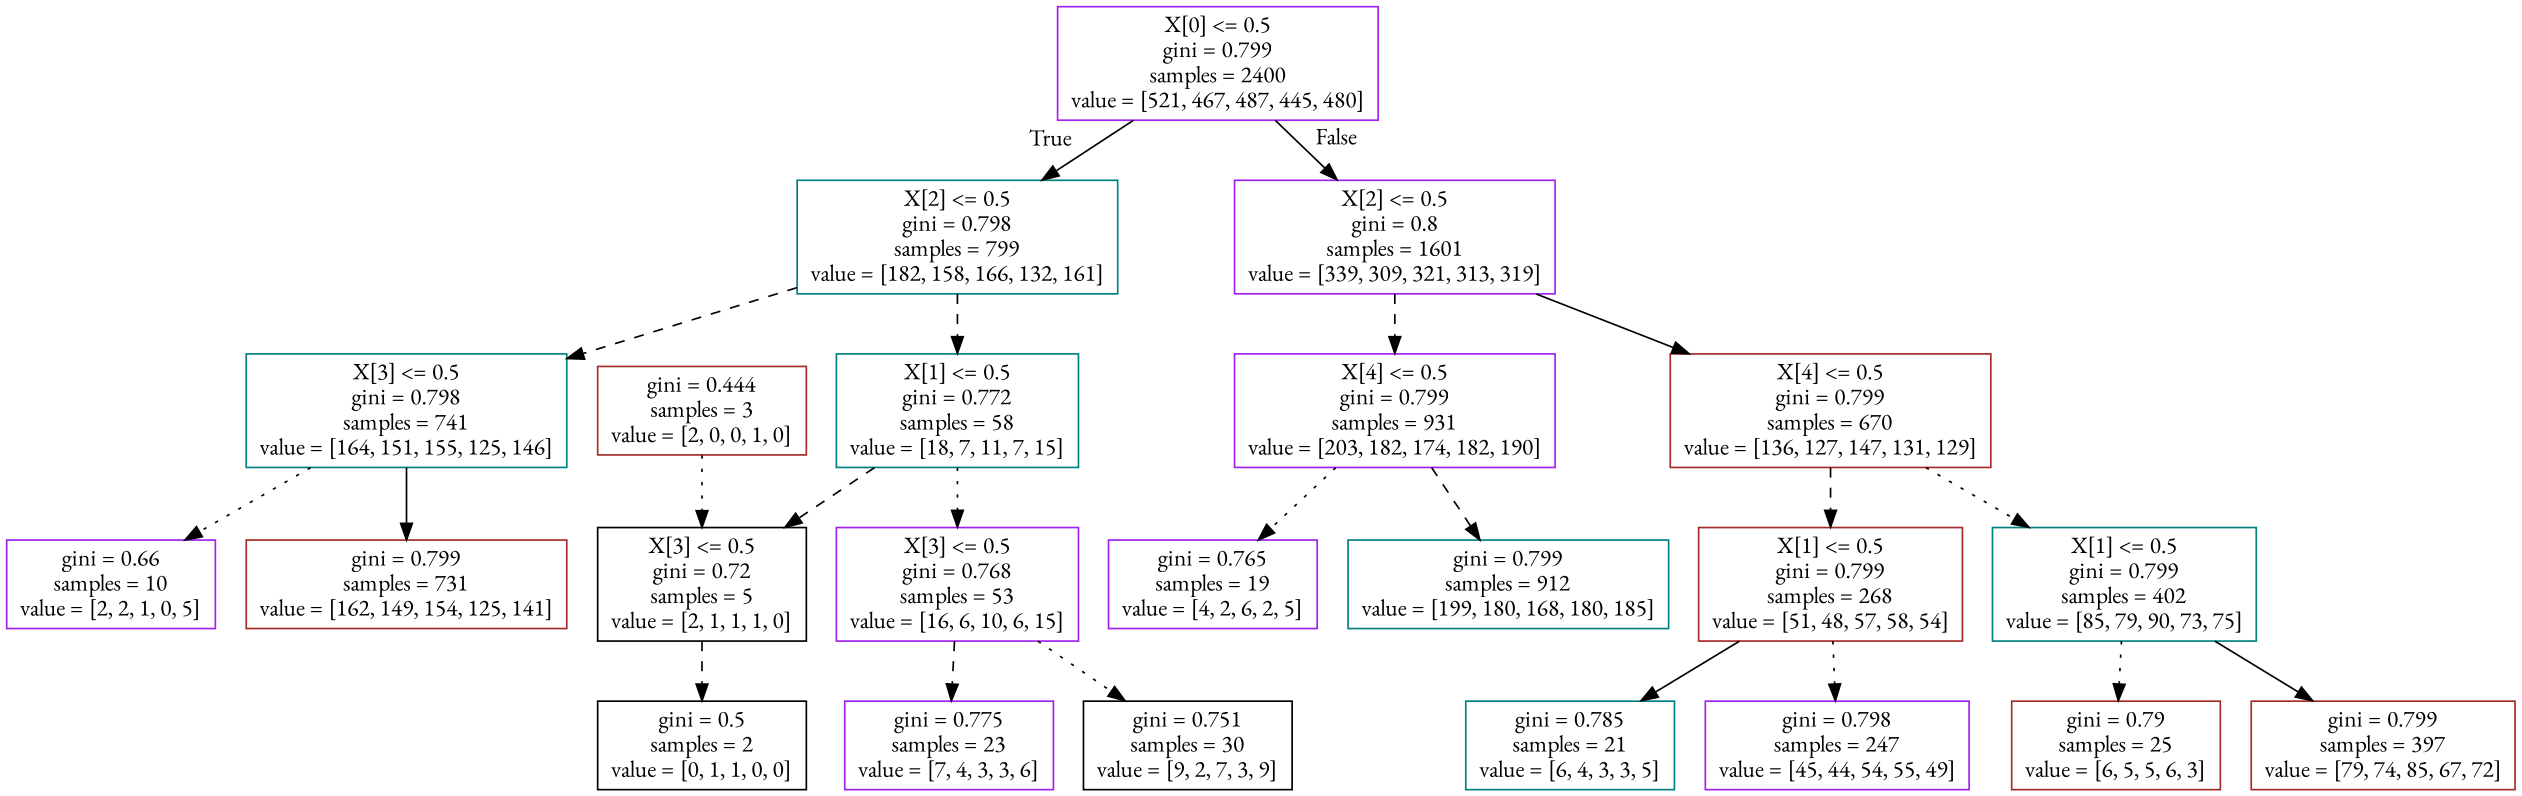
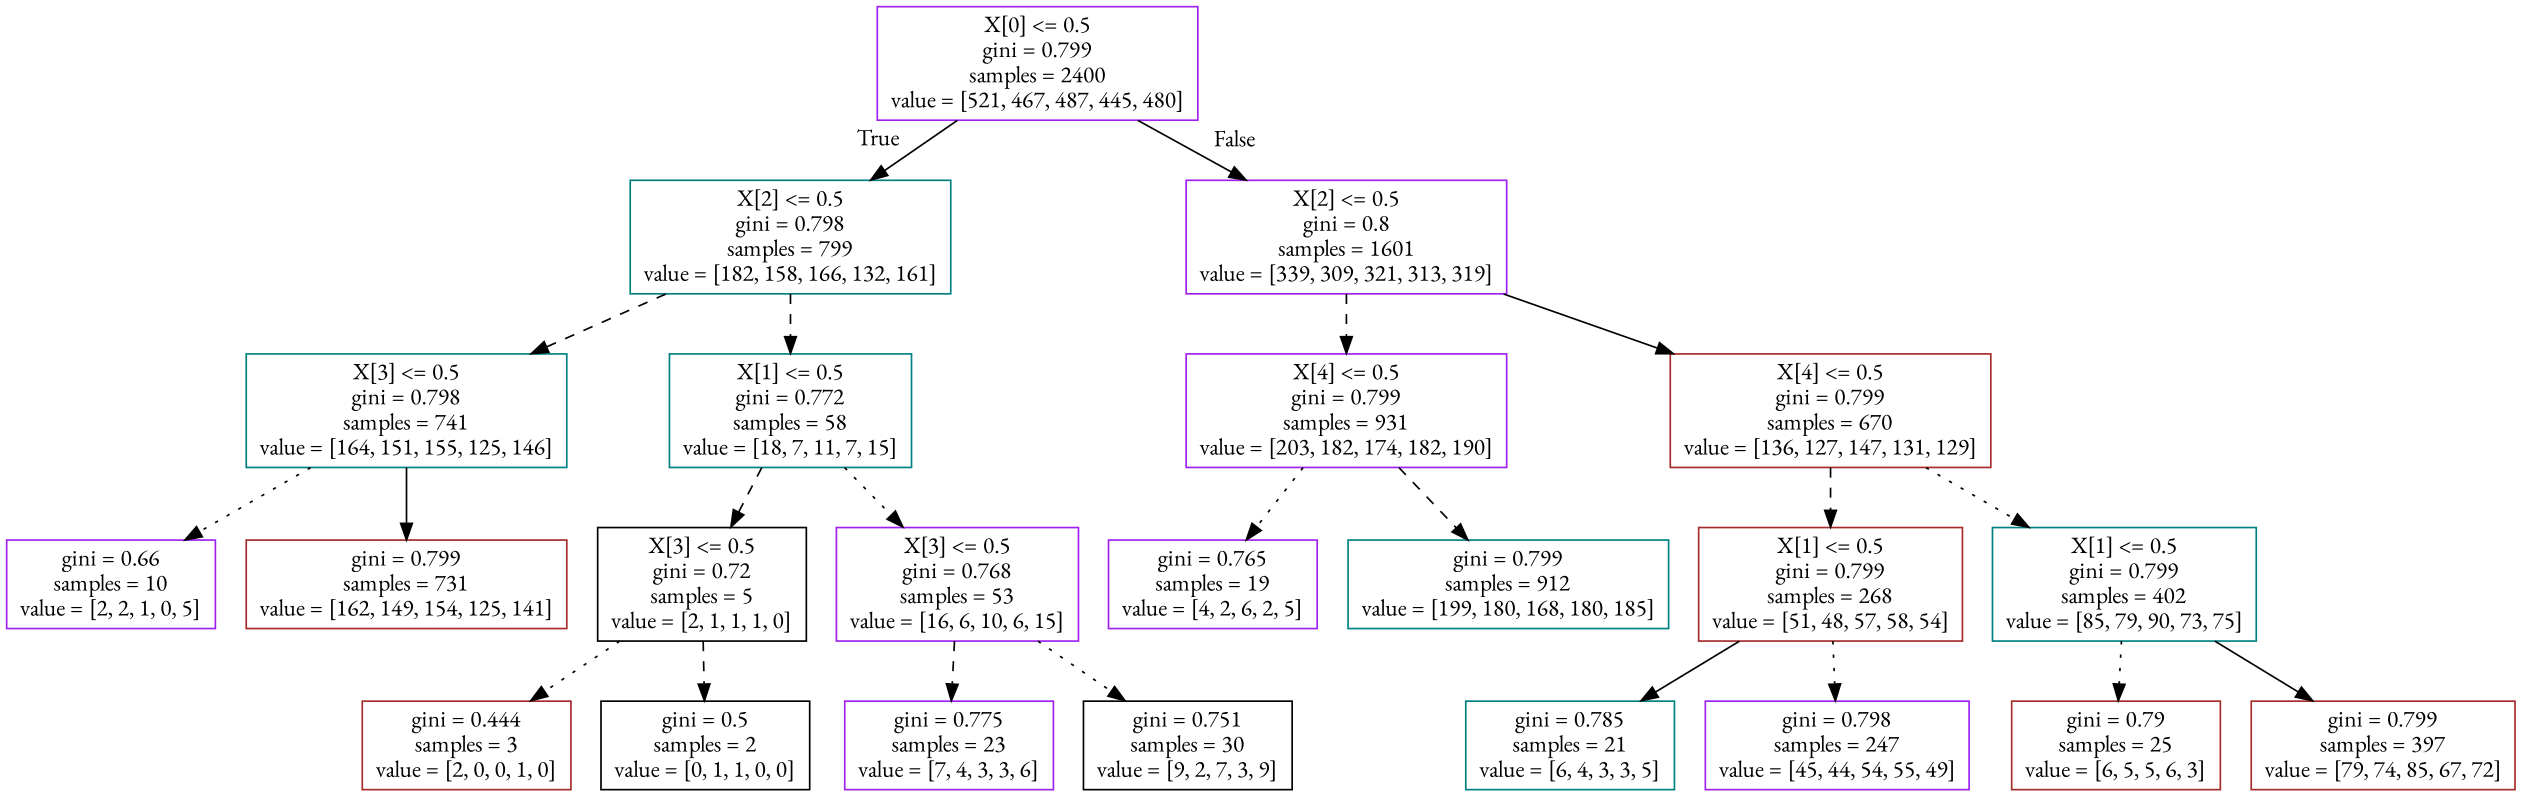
edge "gini = 0.444 samples = 3 value = [2, 0, 0, 1, 0]" -> "X[3] <= 0.5 gini = 0.72 samples = 5 value = [2, 1, 1, 1, 0]": reversed
